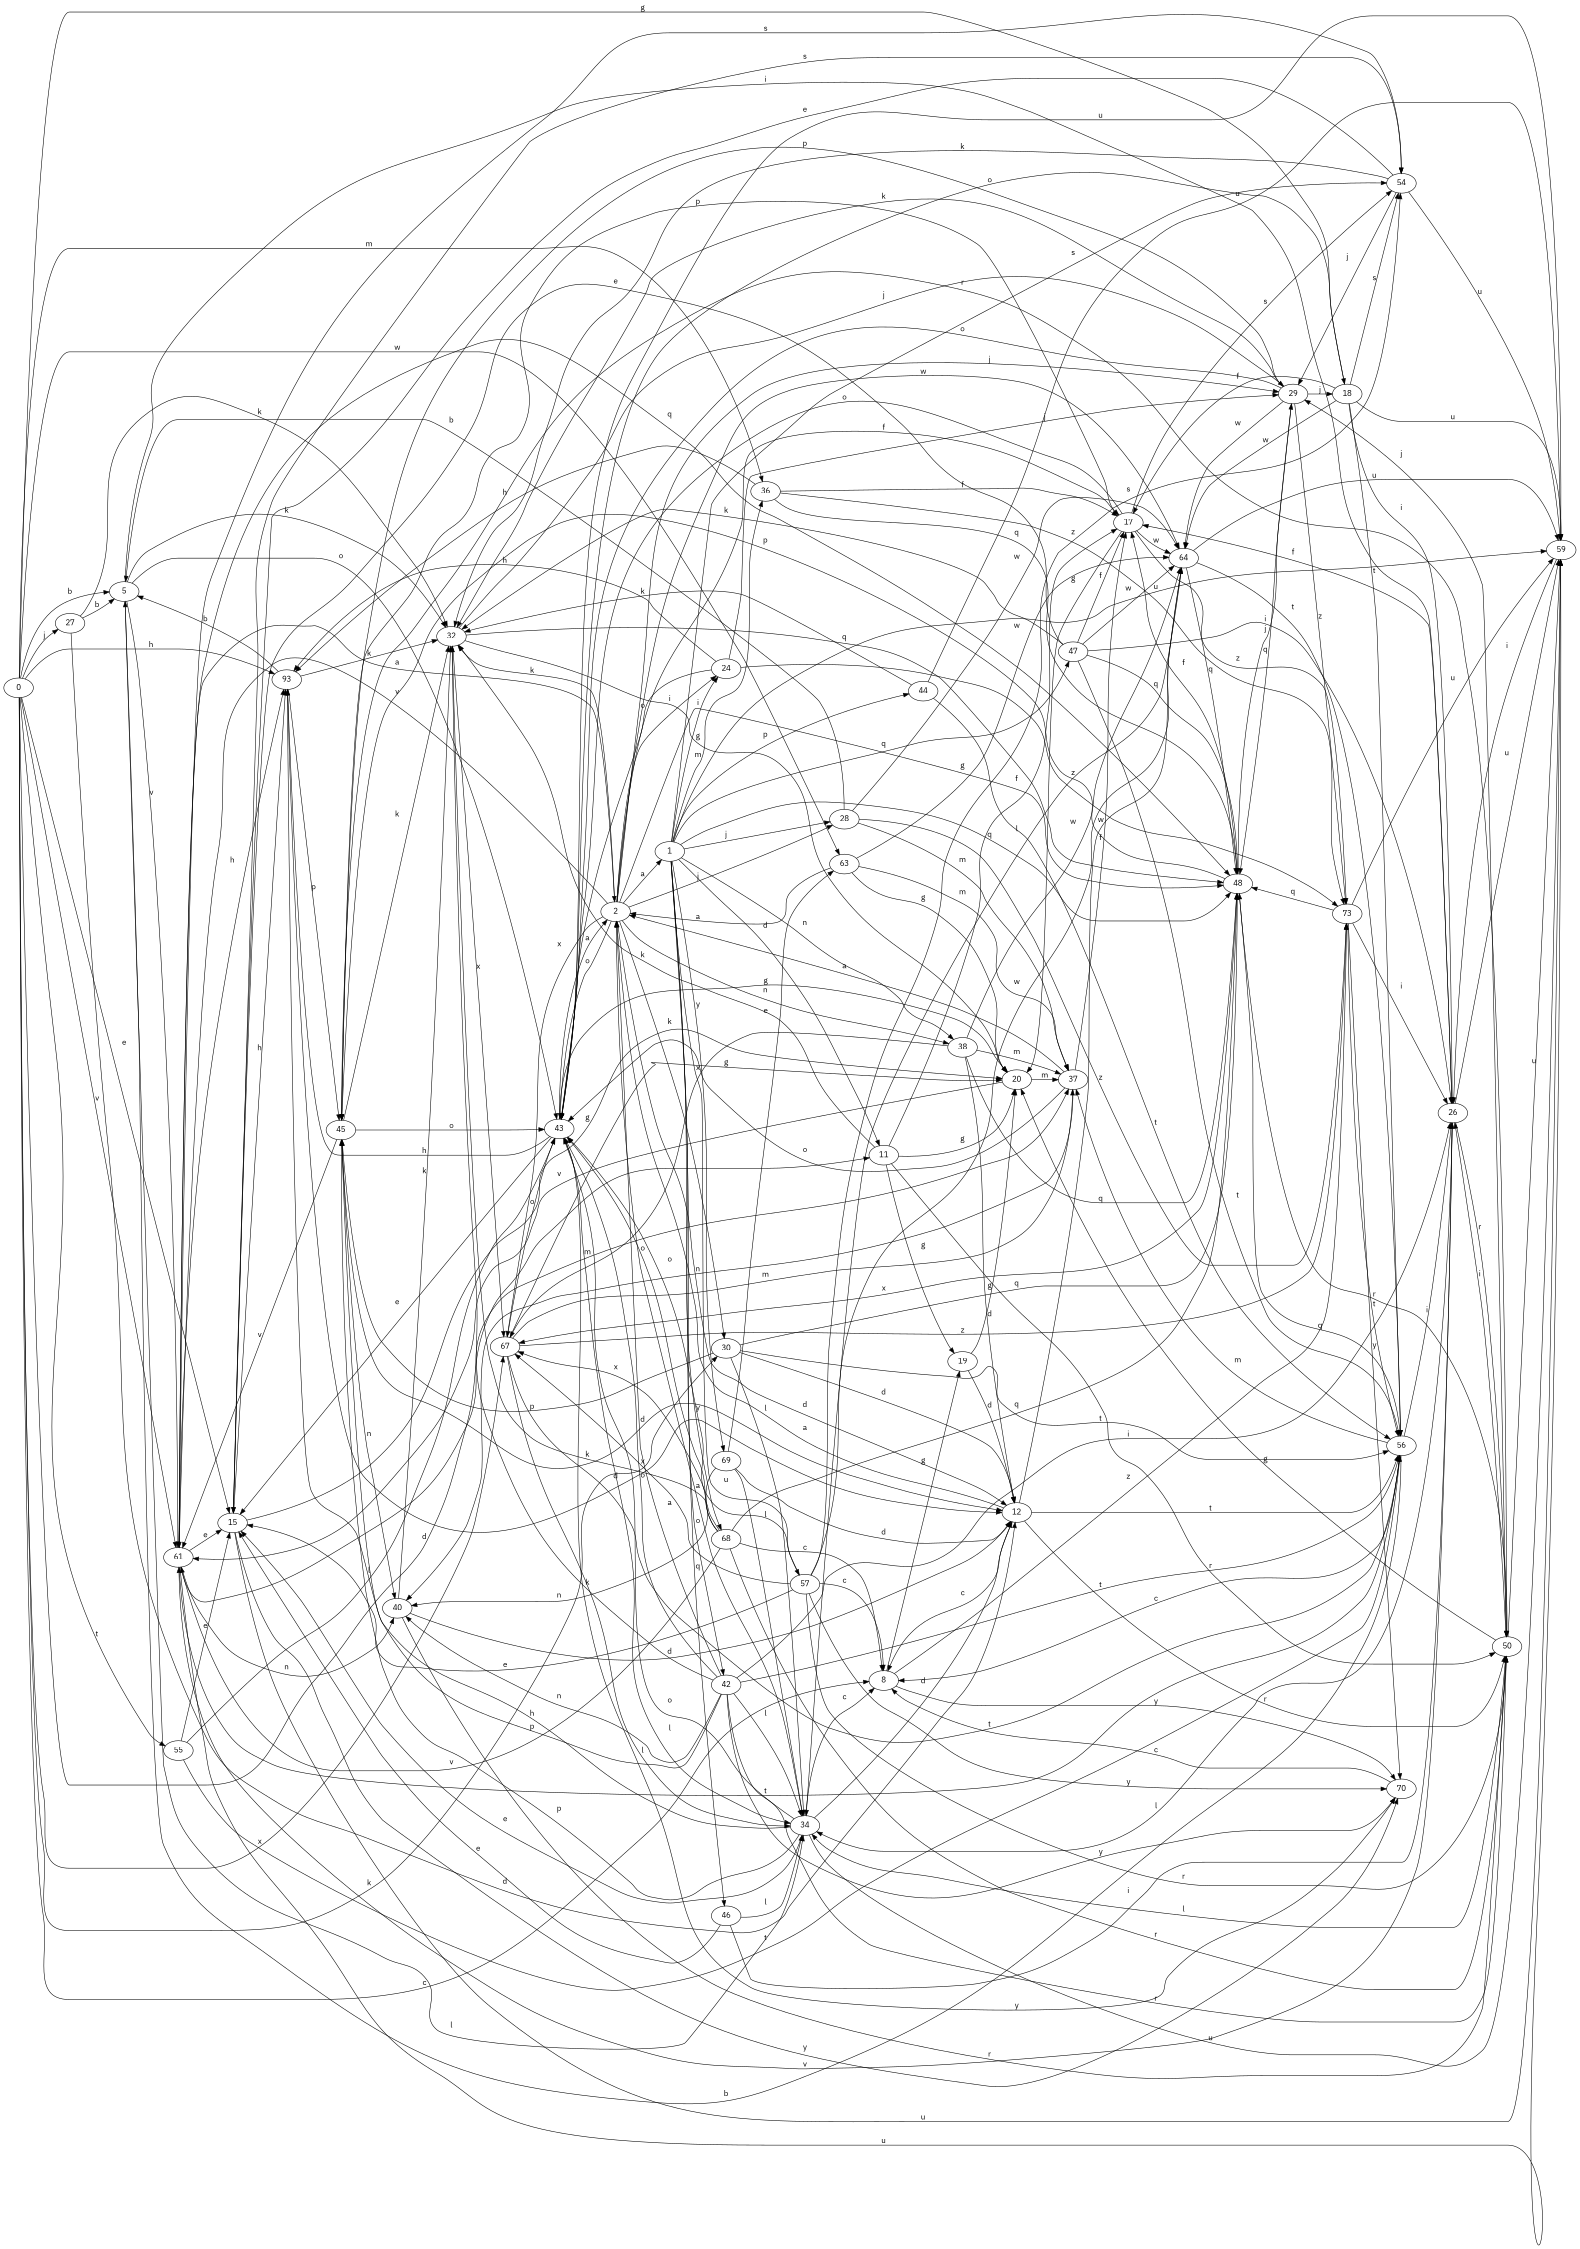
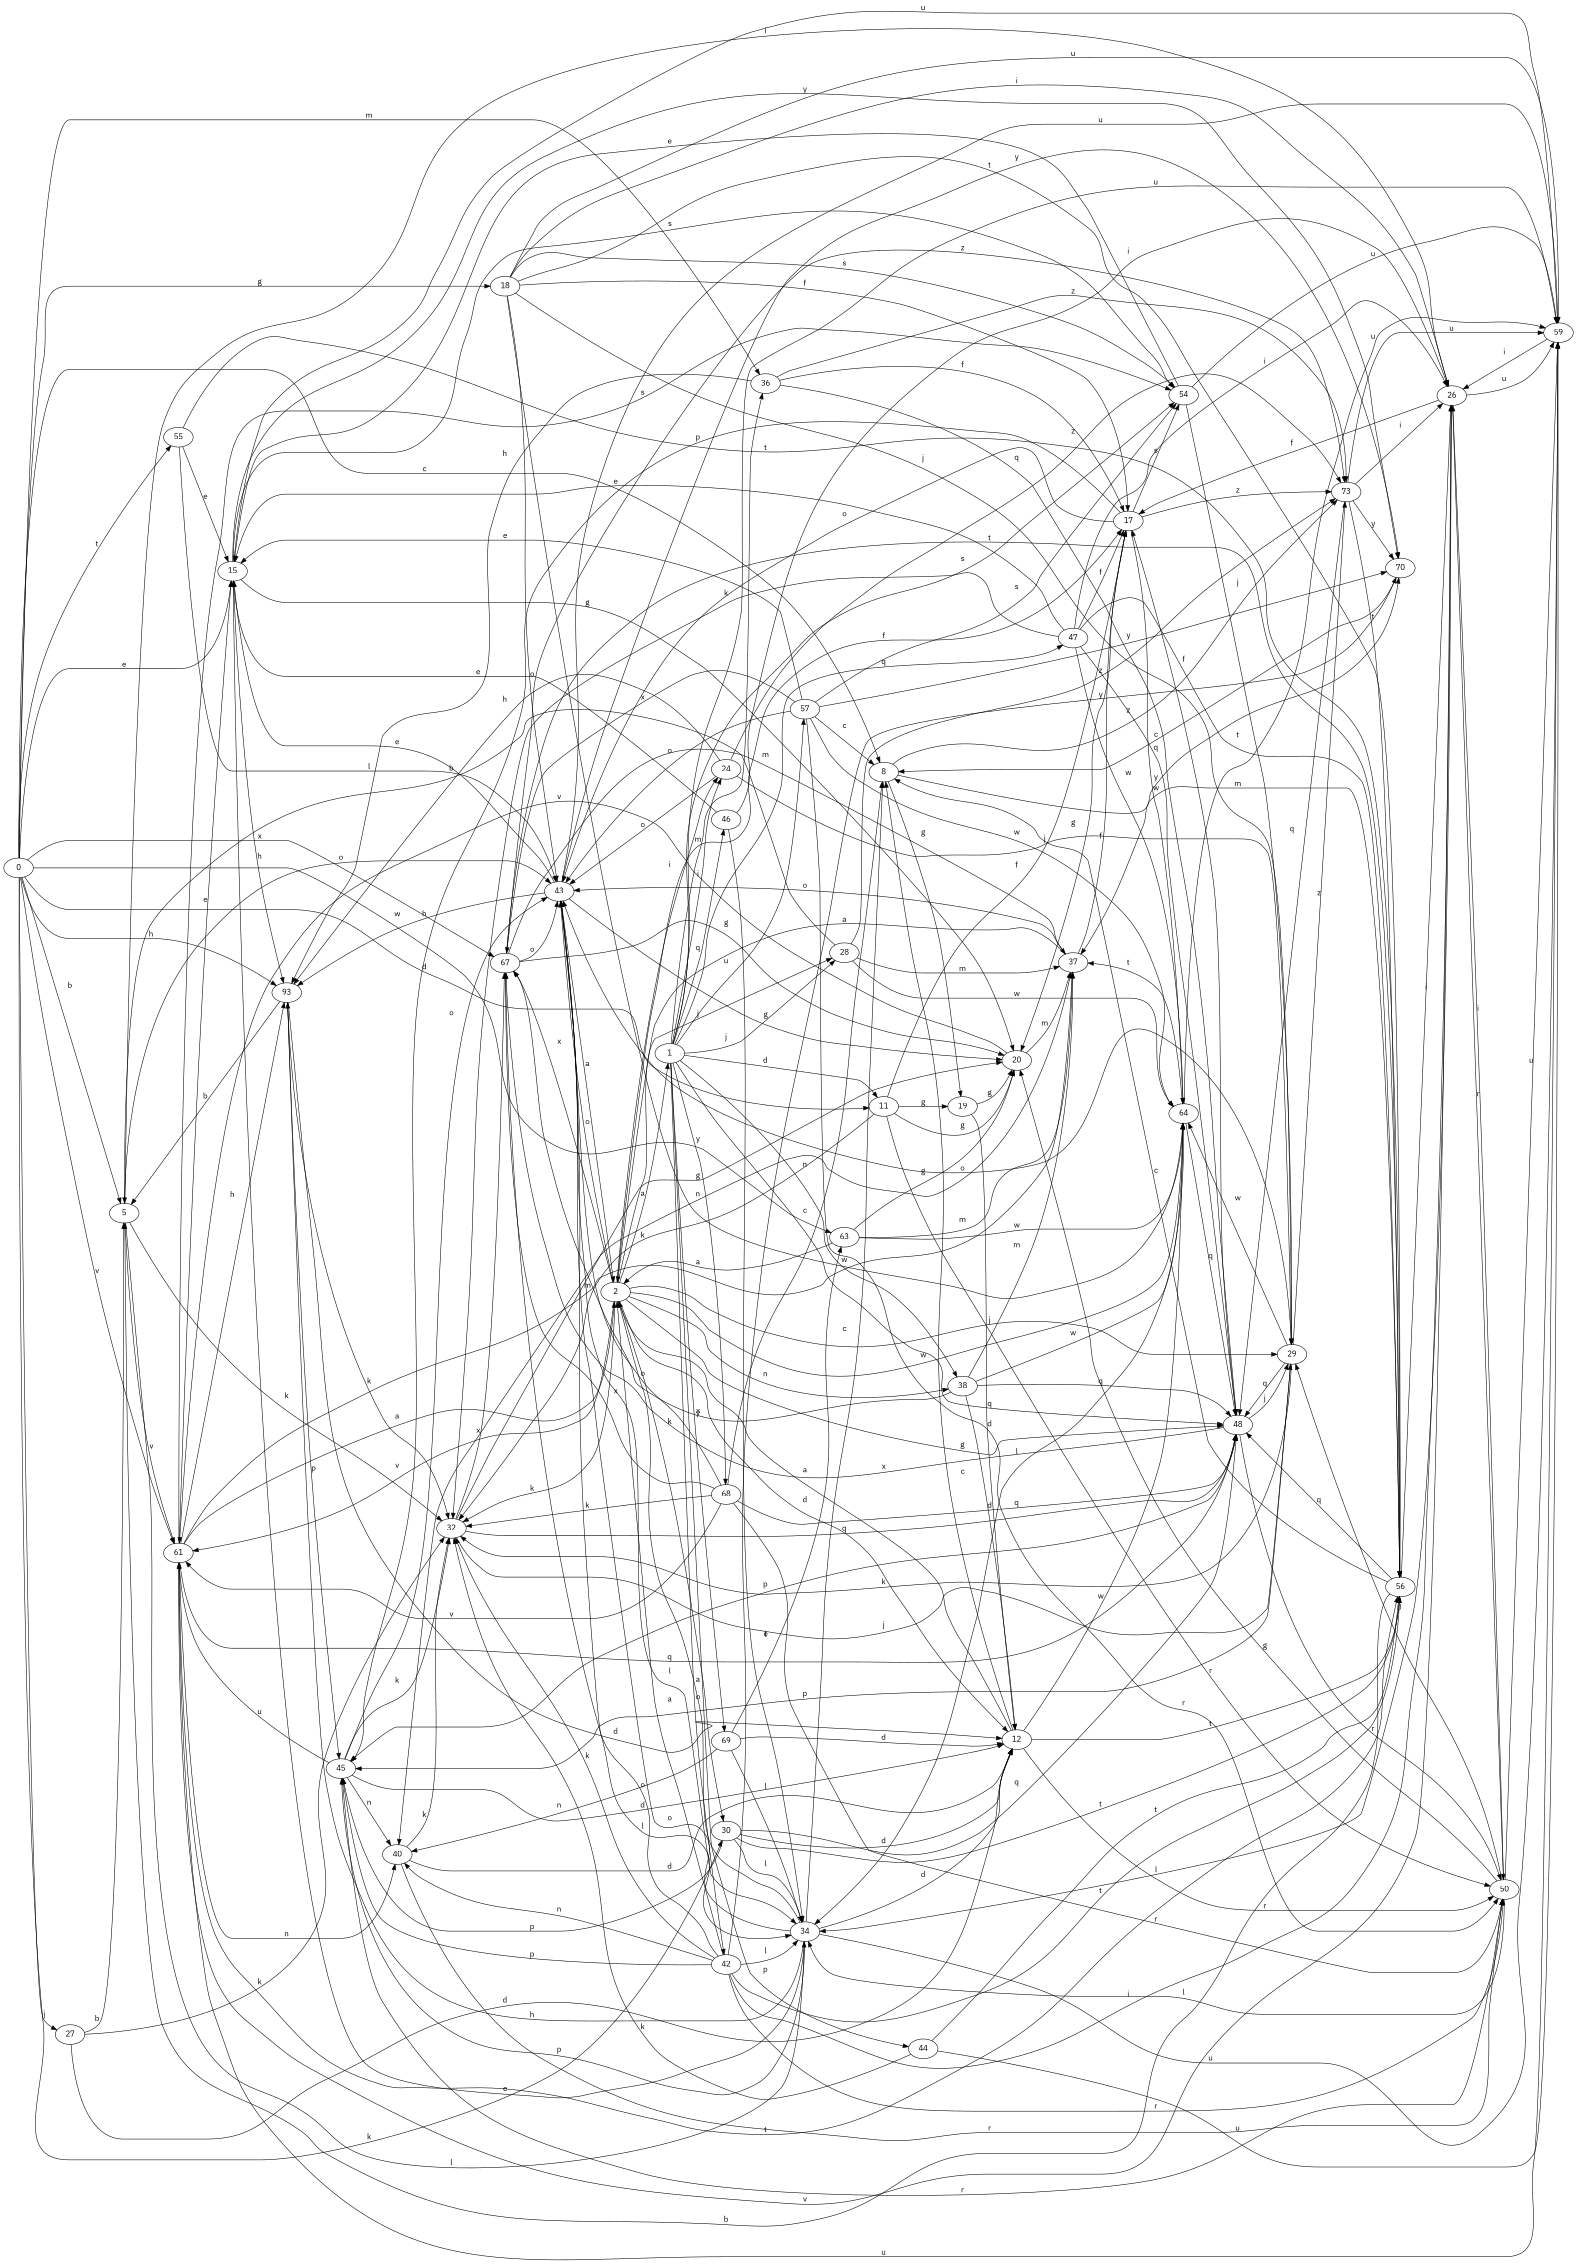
edge "54" -> "32": removed, label "k"
edge "29" -> "18": reversed
edge "64" -> "56": now "64" -> "37"
edge "45" -> "61": label "v" -> "u"
